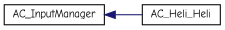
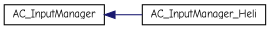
node "AC_Heli_Heli": label "AC_Heli_Heli" -> "AC_InputManager_Heli"
